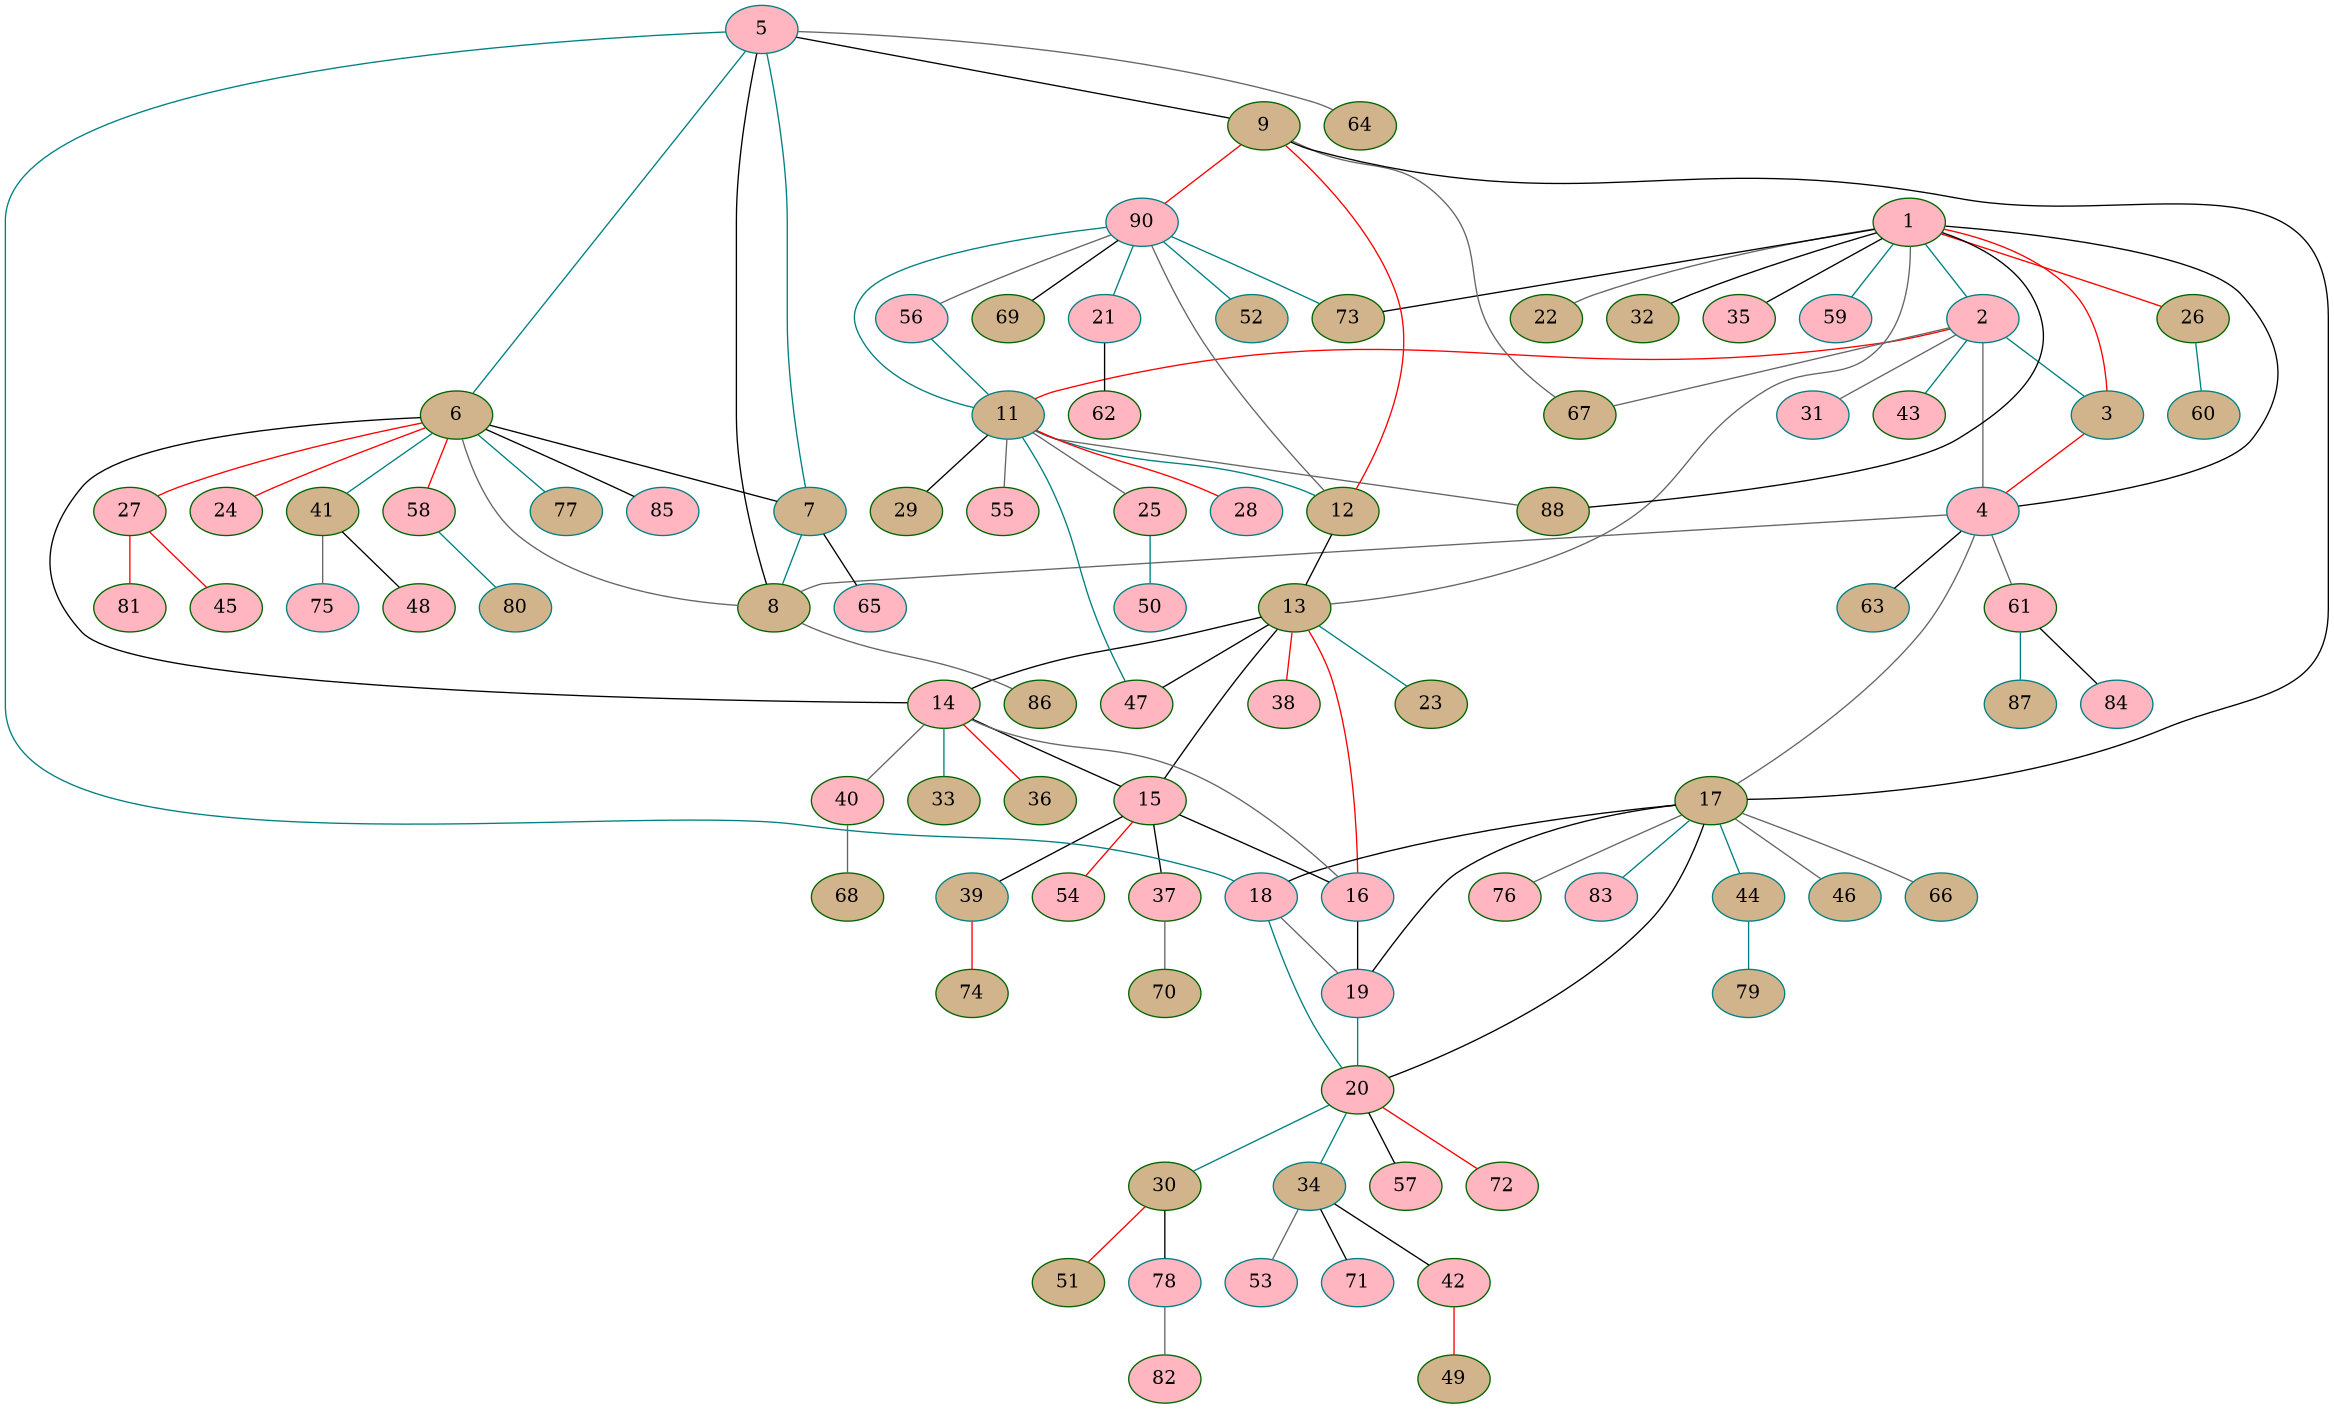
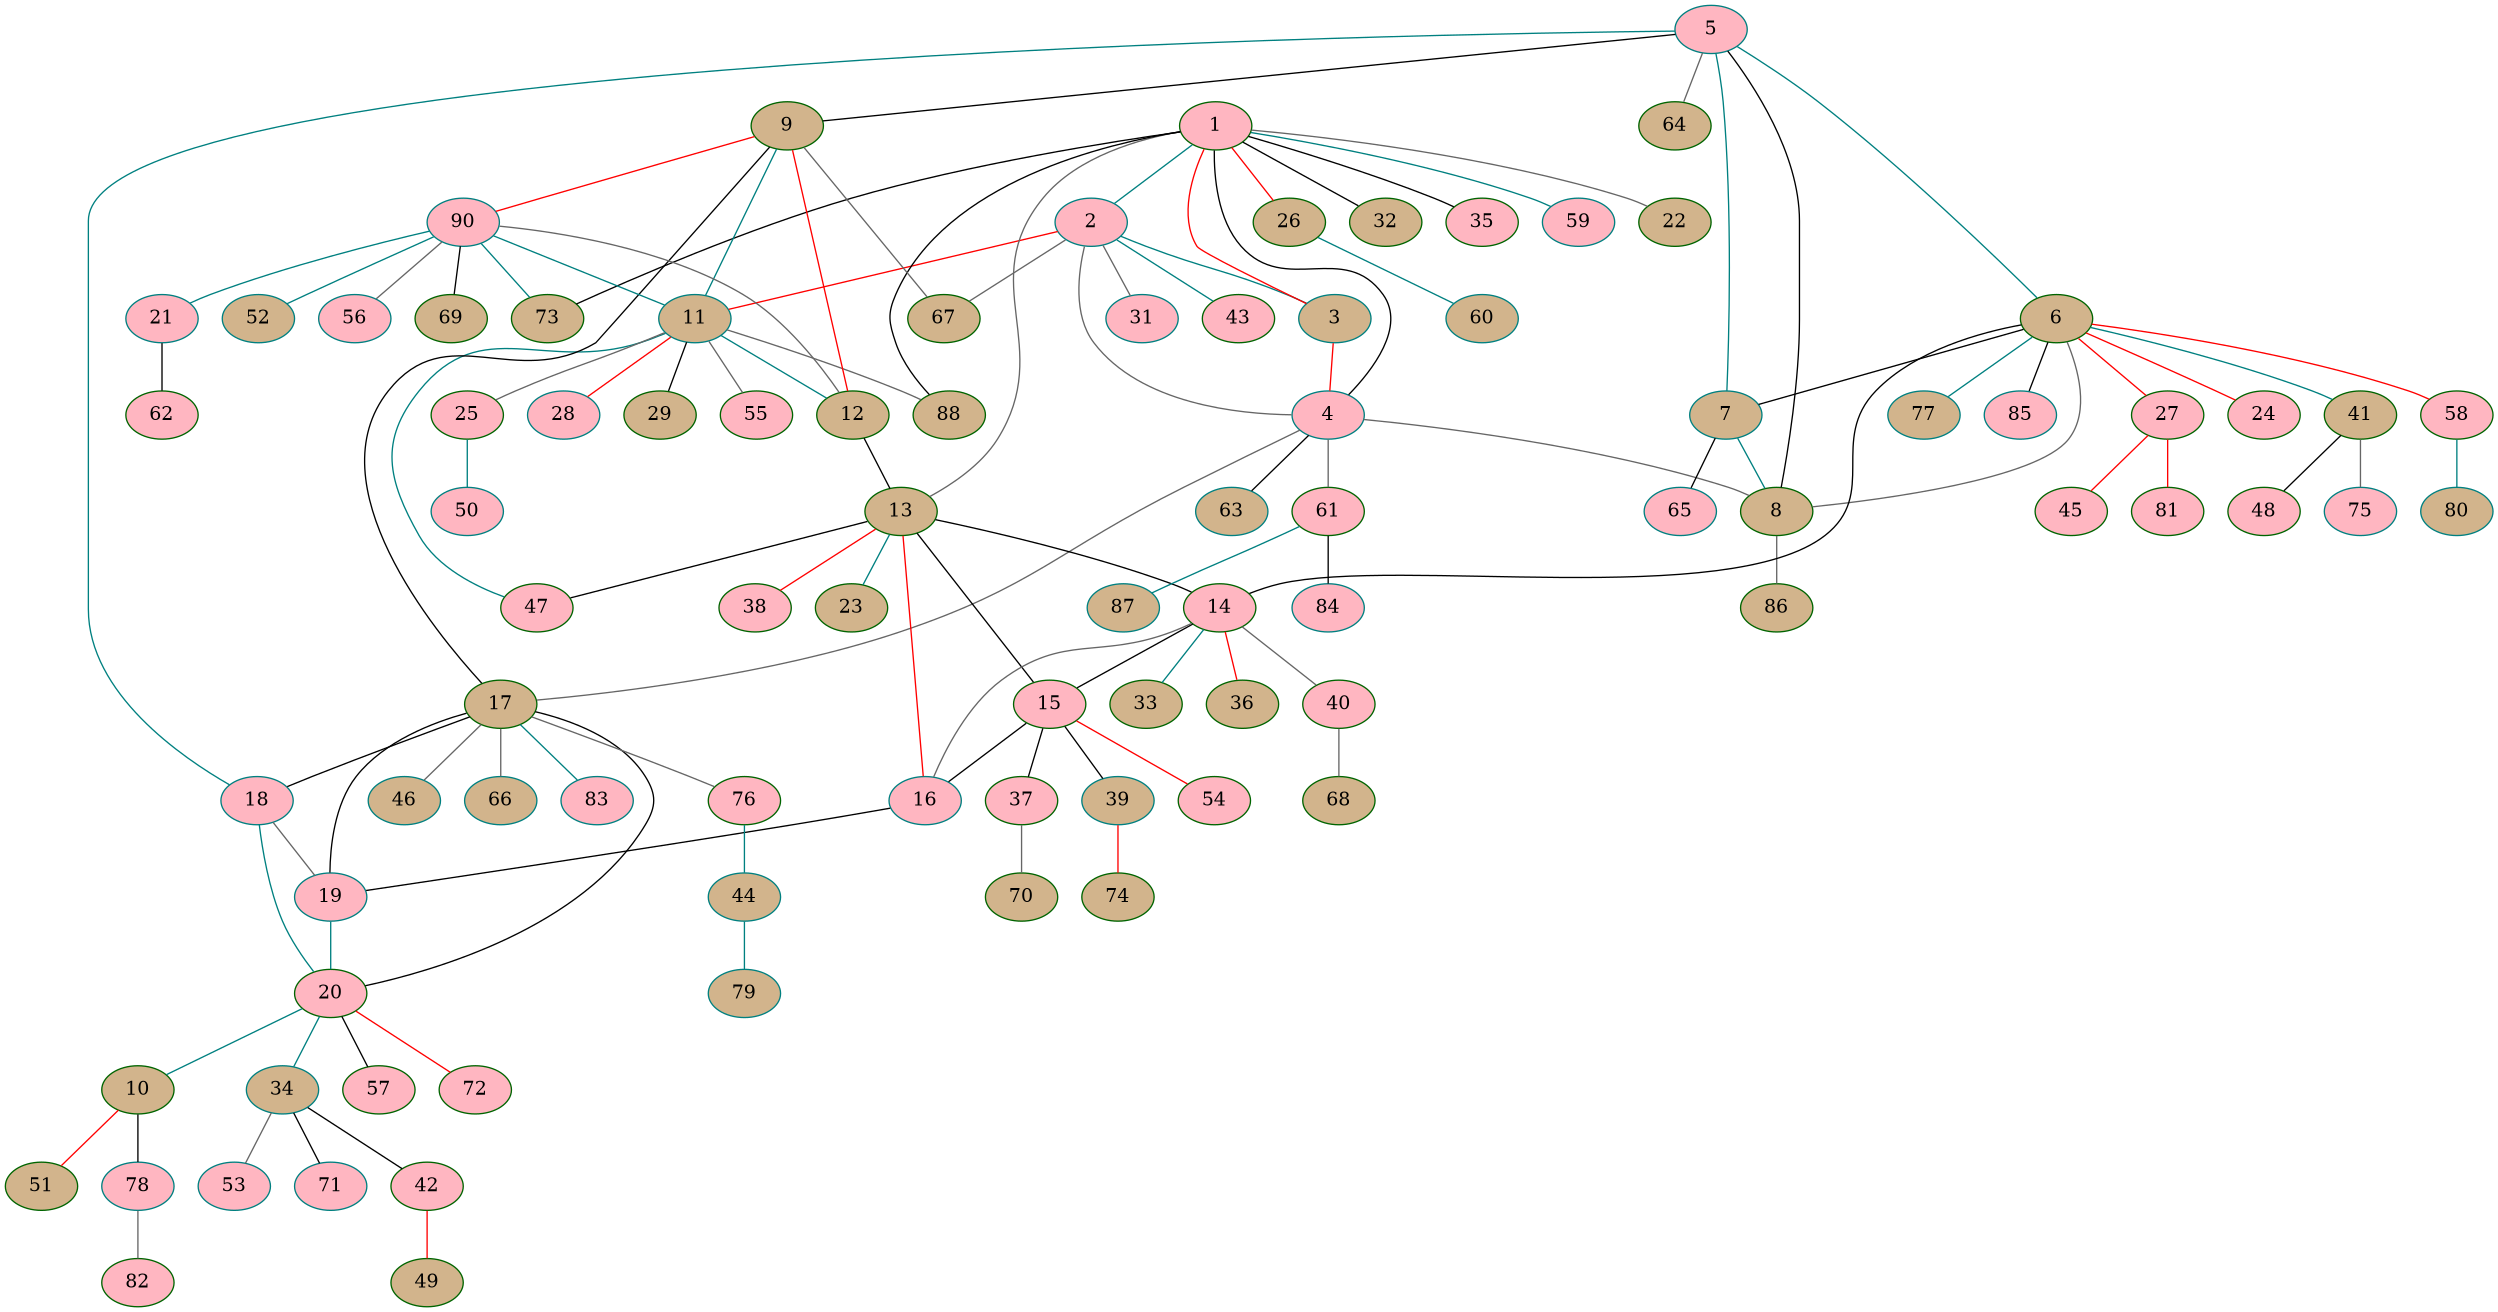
edge "56" -- "11": now "9" -- "11"
edge "17" -- "44": now "76" -- "44"
node "30": label "30" -> "10"
